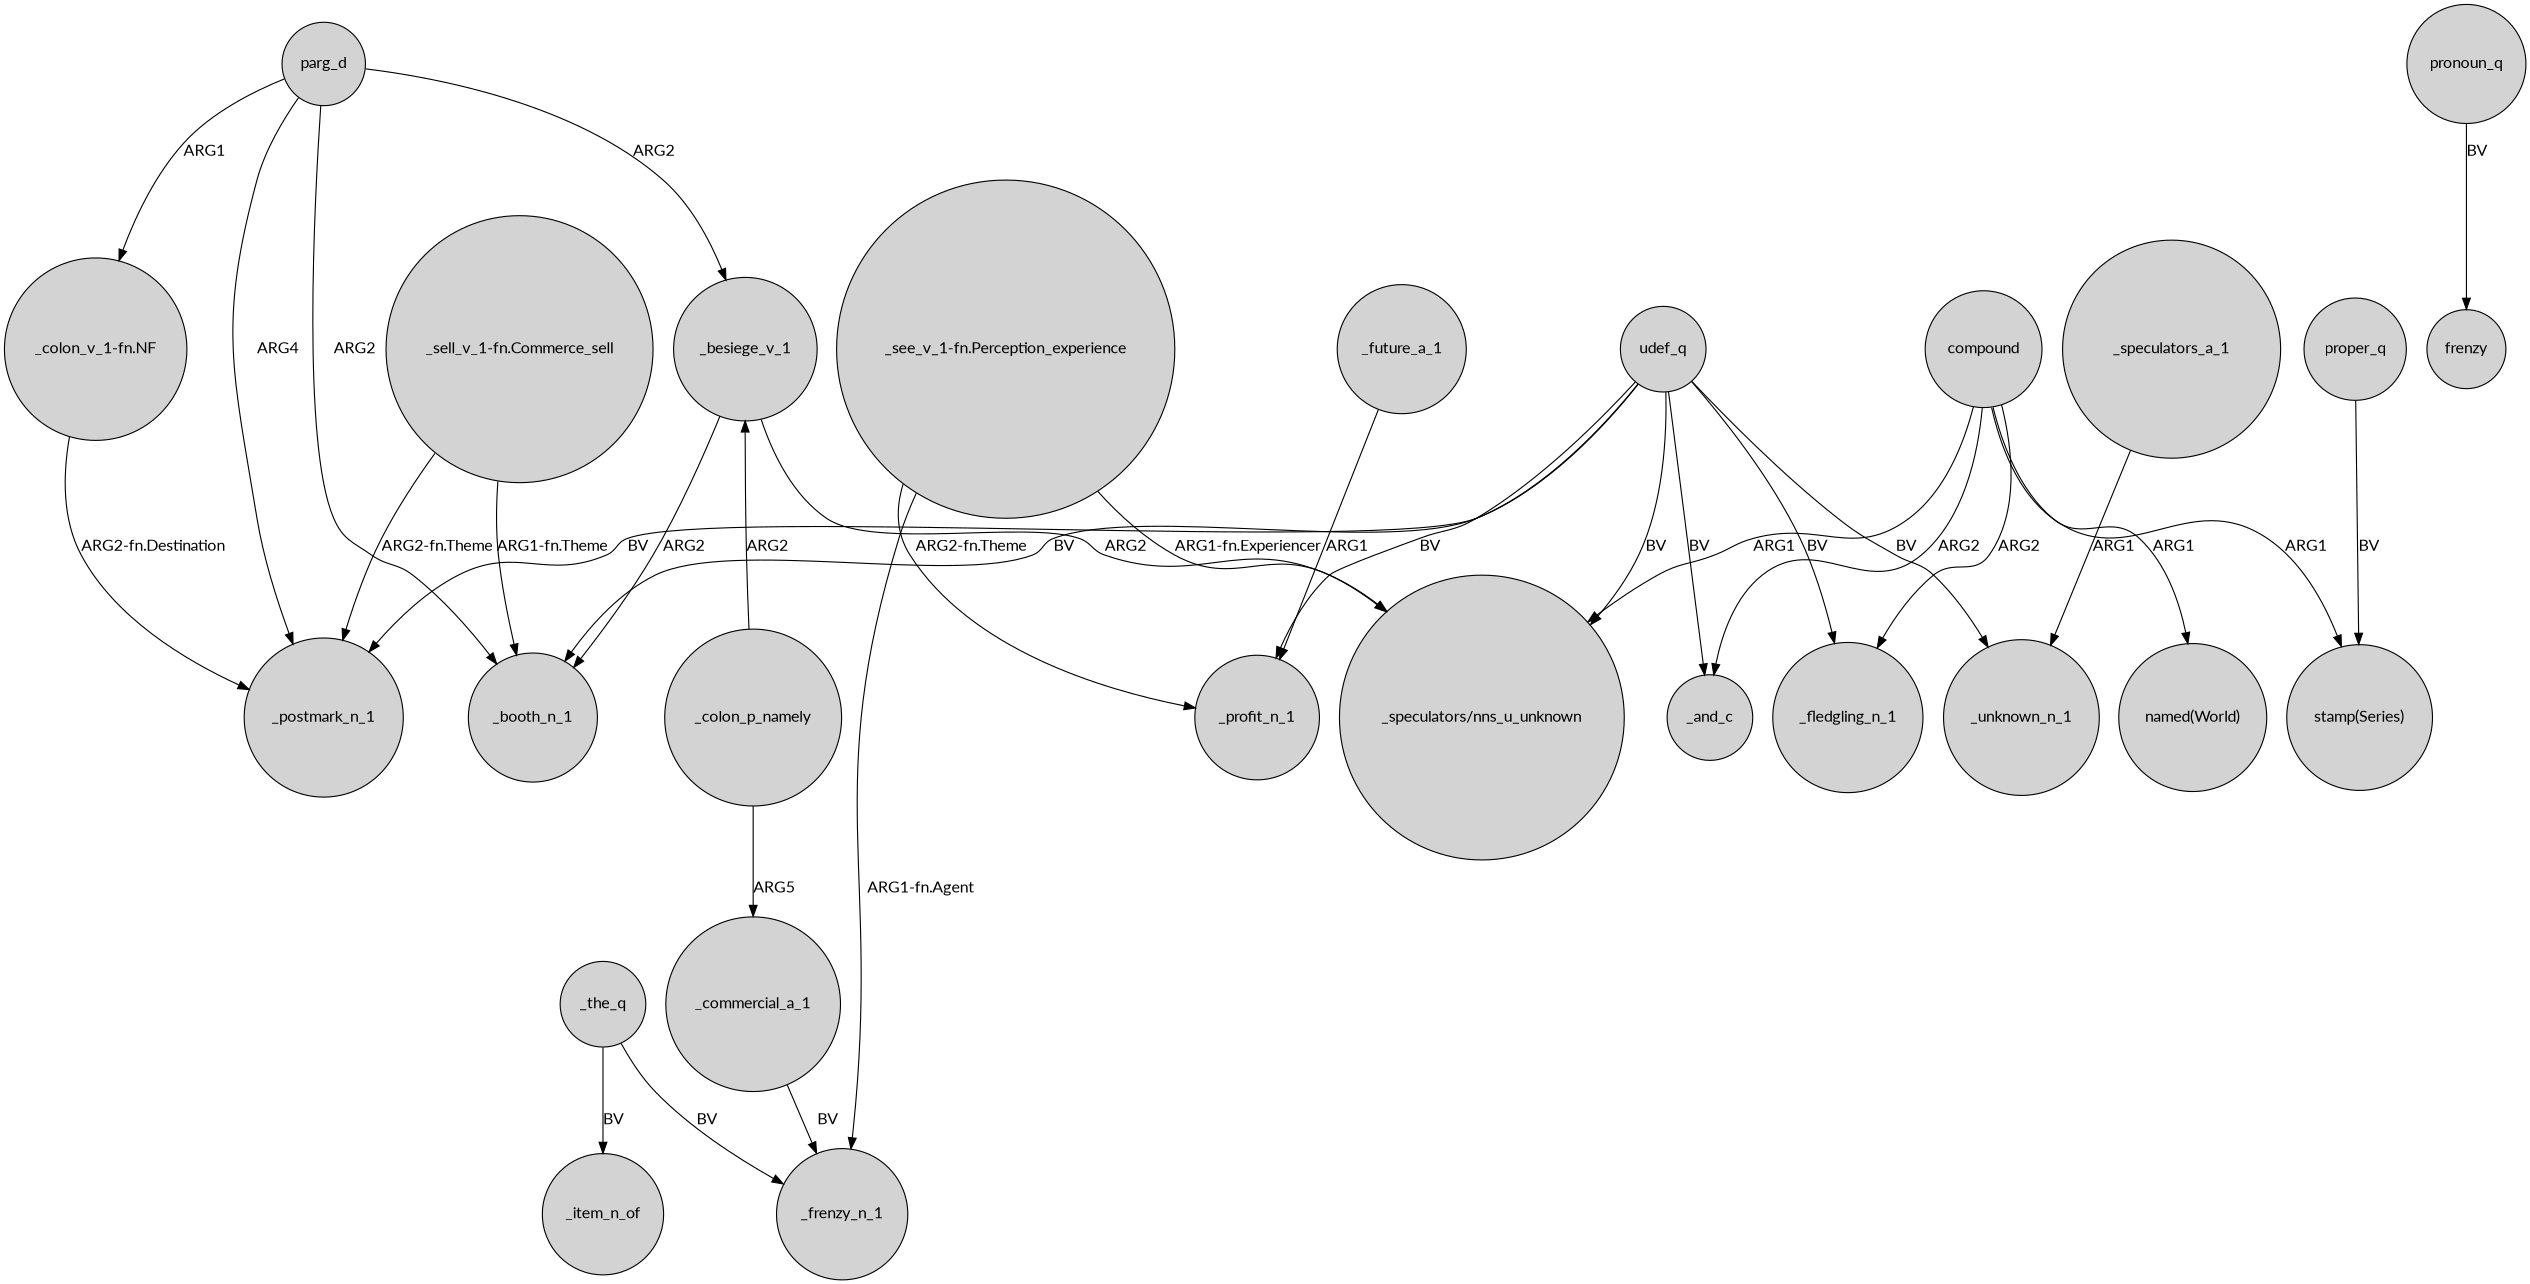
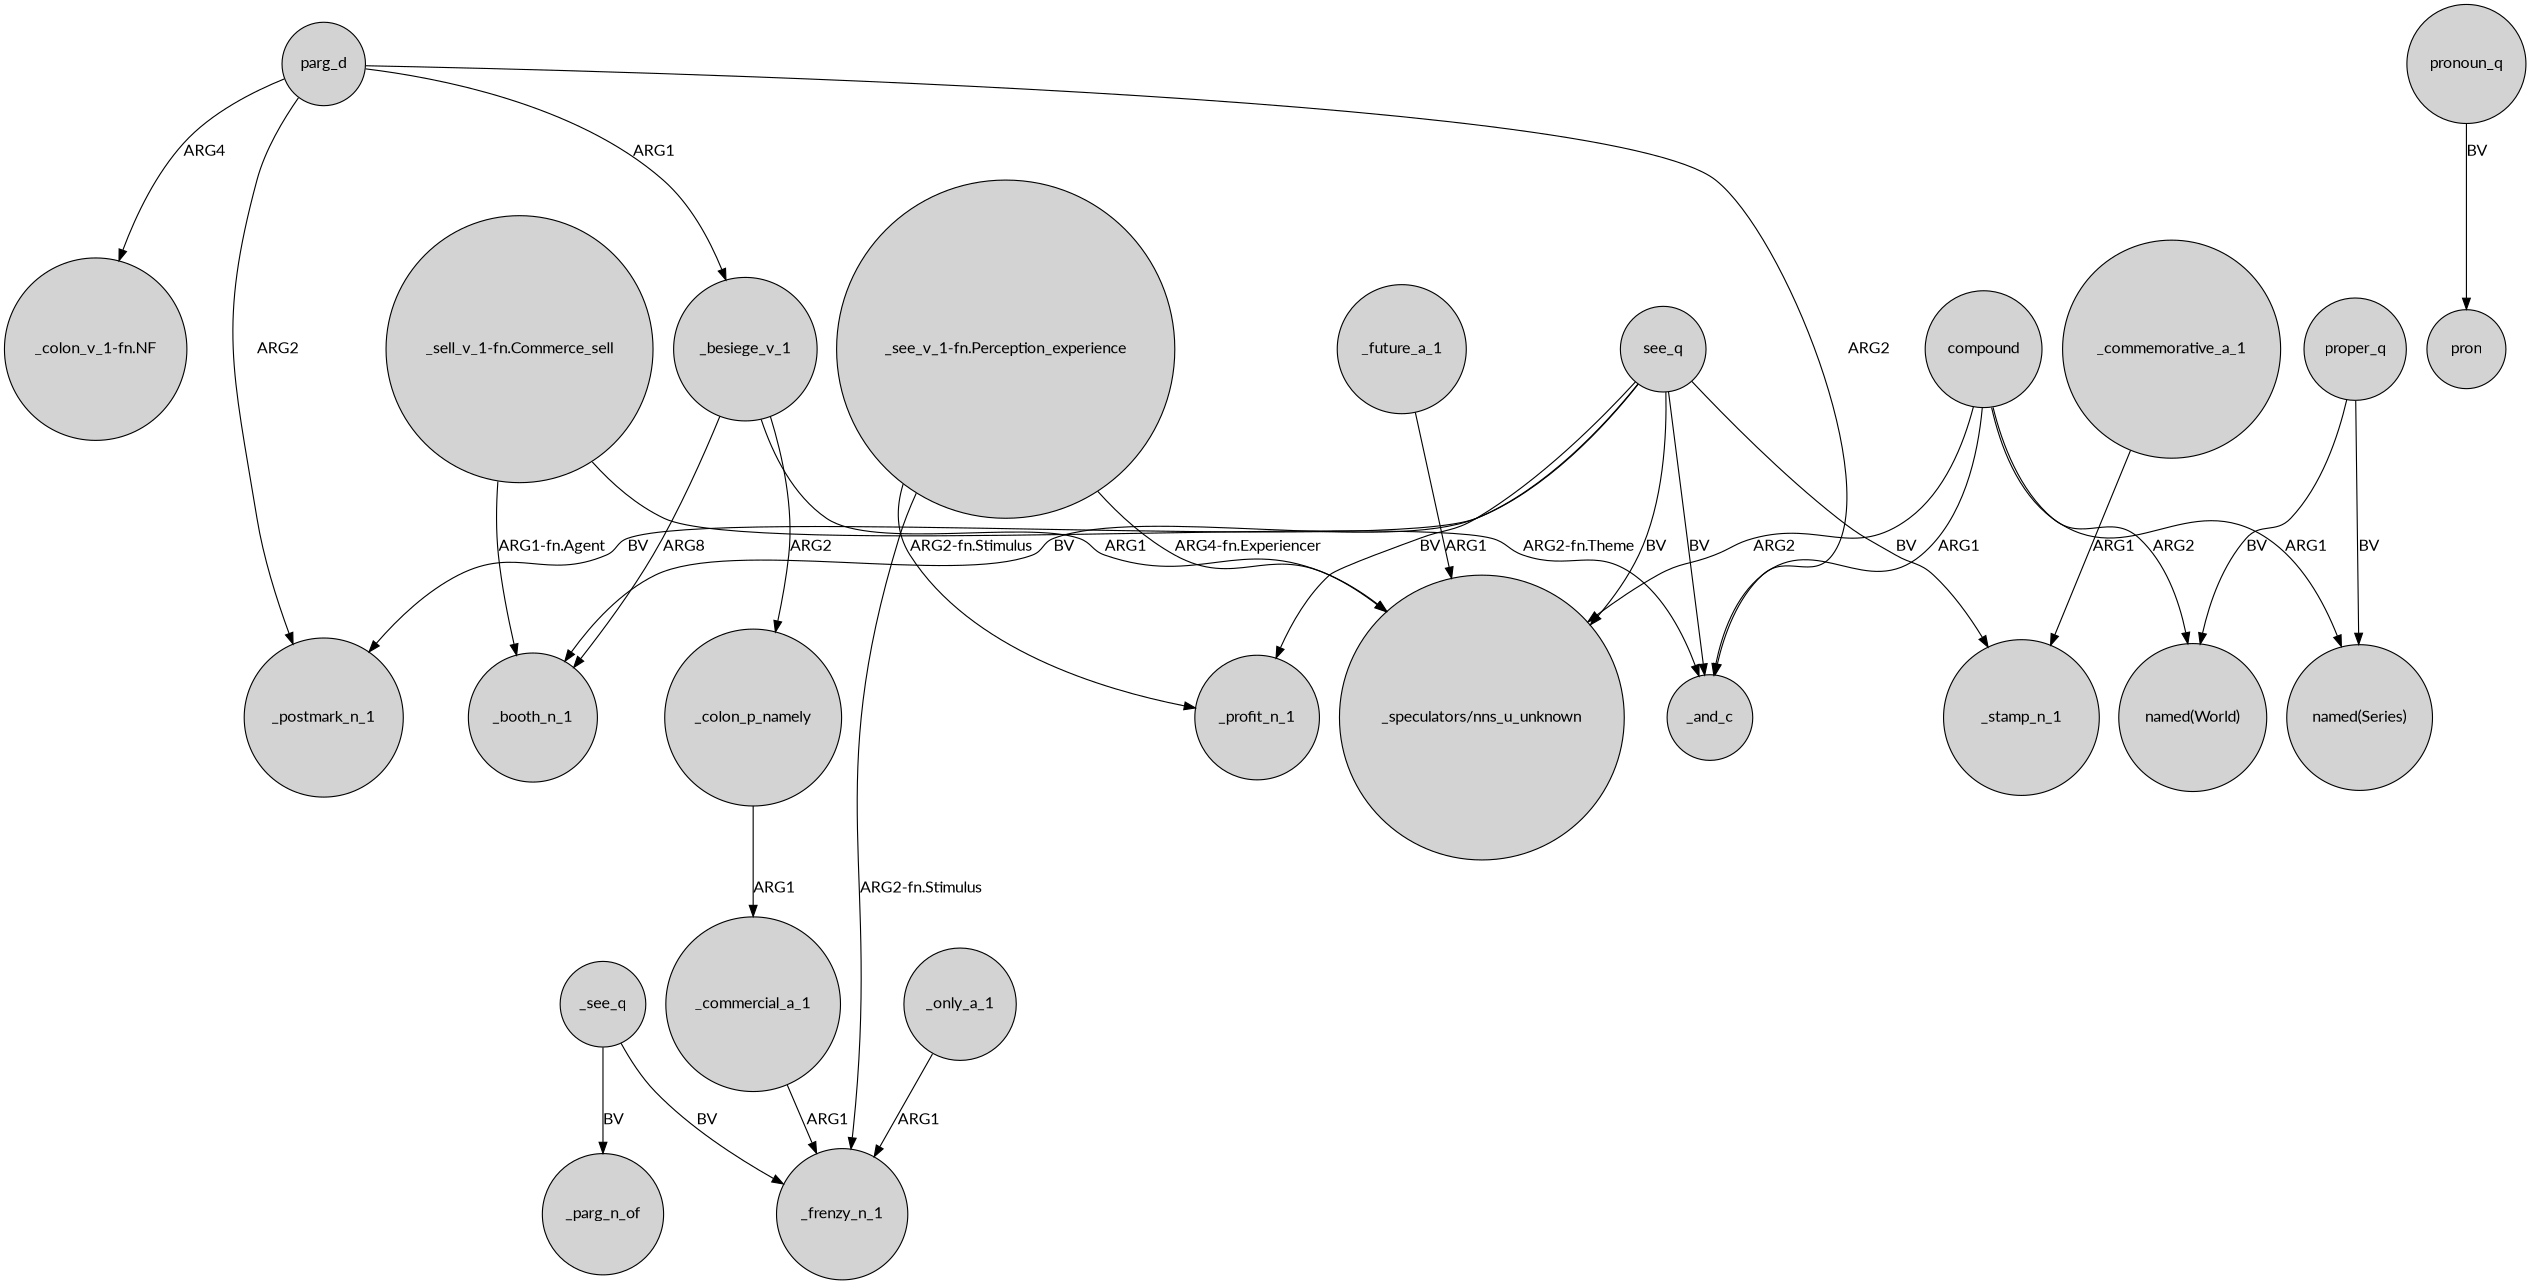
edge "parg_d" -> "_colon_v_1-fn.NF": label "ARG1" -> "ARG4"
edge "parg_d" -> "_besiege_v_1": label "ARG2" -> "ARG1"
edge "parg_d" -> "_postmark_n_1": label "ARG4" -> "ARG2"
node "udef_q": label "udef_q" -> "see_q"
node "_speculators_a_1": label "_speculators_a_1" -> "_commemorative_a_1"
node "frenzy": label "frenzy" -> "pron"
edge "parg_d" -> "_booth_n_1": now "parg_d" -> "_and_c"
edge "_future_a_1" -> "_profit_n_1": now "_future_a_1" -> "_speculators/nns_u_unknown"
edge "proper_q" -> "named(World)": added, label "BV"
edge "_colon_p_namely" -> "_besiege_v_1": reversed
edge "_sell_v_1-fn.Commerce_sell" -> "_postmark_n_1": now "_sell_v_1-fn.Commerce_sell" -> "_and_c"
edge "_sell_v_1-fn.Commerce_sell" -> "_booth_n_1": label "ARG1-fn.Theme" -> "ARG1-fn.Agent"
edge "_besiege_v_1" -> "_booth_n_1": label "ARG2" -> "ARG8"
edge "_see_v_1-fn.Perception_experience" -> "_profit_n_1": label "ARG2-fn.Theme" -> "ARG2-fn.Stimulus"
edge "_besiege_v_1" -> "_speculators/nns_u_unknown": label "ARG2" -> "ARG1"
edge "_see_v_1-fn.Perception_experience" -> "_speculators/nns_u_unknown": label "ARG1-fn.Experiencer" -> "ARG4-fn.Experiencer"
edge "compound" -> "_speculators/nns_u_unknown": label "ARG1" -> "ARG2"
edge "compound" -> "_and_c": label "ARG2" -> "ARG1"
edge "compound" -> "named(World)": label "ARG1" -> "ARG2"
edge "_colon_v_1-fn.NF" -> "_postmark_n_1": removed, label "ARG2-fn.Destination"
node "_fledgling_n_1": removed
node "_unknown_n_1": label "_unknown_n_1" -> "_stamp_n_1"
node "stamp(Series)": label "stamp(Series)" -> "named(Series)"
edge "_colon_p_namely" -> "_commercial_a_1": label "ARG5" -> "ARG1"
edge "_see_v_1-fn.Perception_experience" -> "_frenzy_n_1": label "ARG1-fn.Agent" -> "ARG2-fn.Stimulus"
node "_the_q": label "_the_q" -> "_see_q"
node "_only_a_1": added
edge "_commercial_a_1" -> "_frenzy_n_1": label "BV" -> "ARG1"
node "_item_n_of": label "_item_n_of" -> "_parg_n_of"
